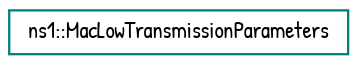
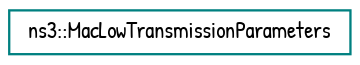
node "ns1::MacLowTransmissionParameters": label "ns1::MacLowTransmissionParameters" -> "ns3::MacLowTransmissionParameters"
